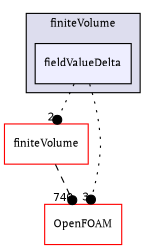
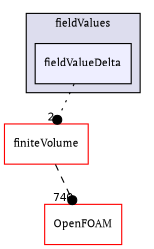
cluster "finiteVolume": label "finiteVolume" -> "fieldValues"
edge "fieldValueDelta" -> "OpenFOAM": removed
